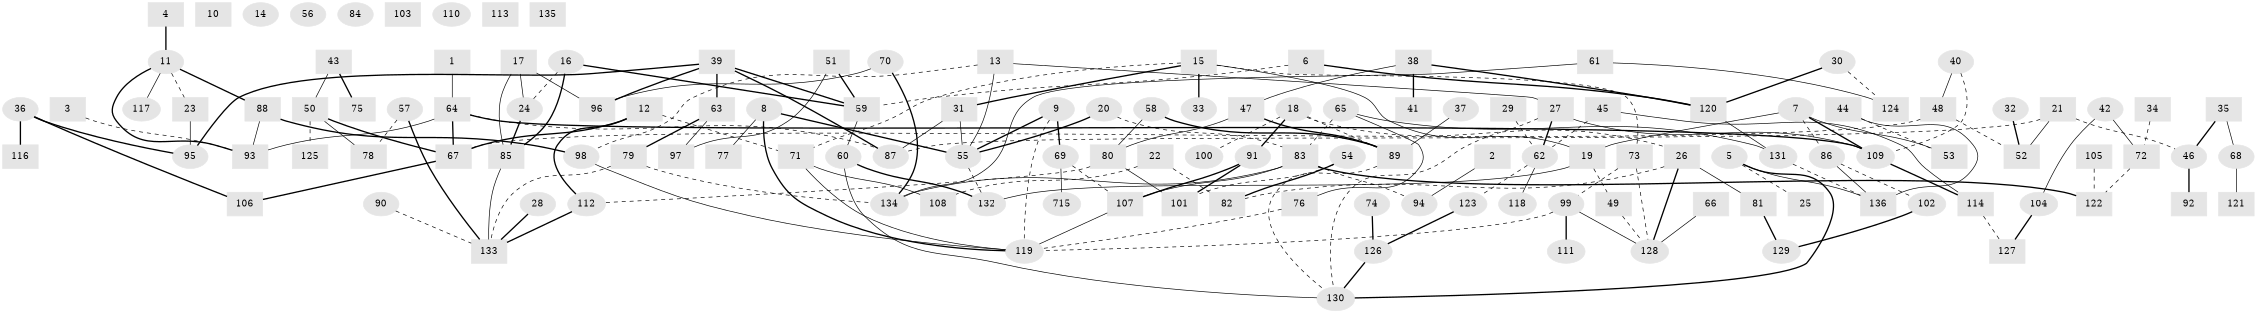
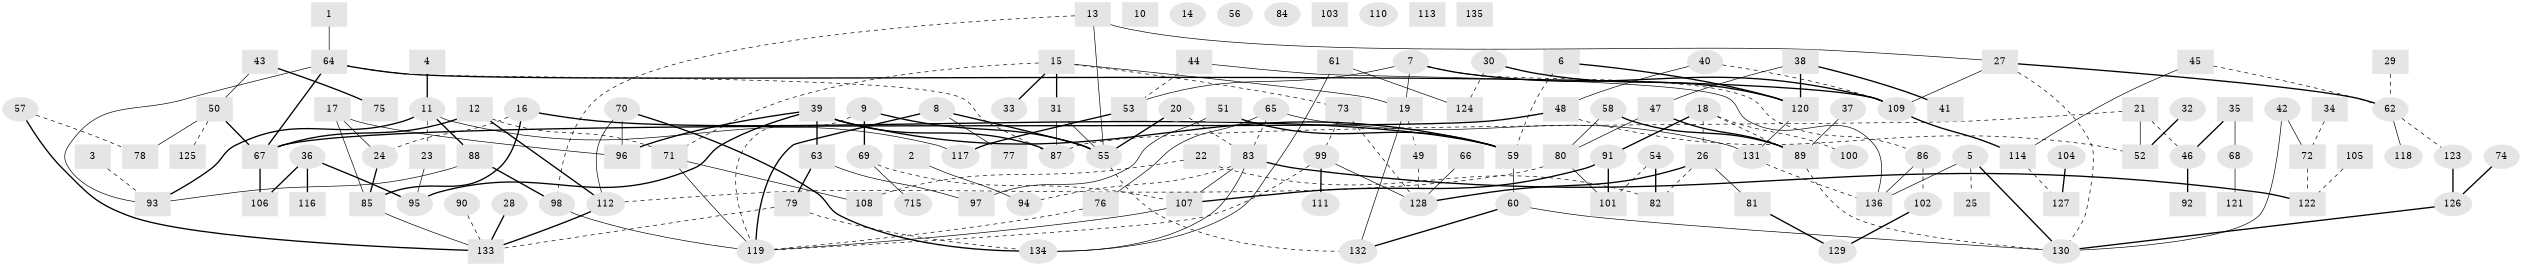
edge "53" -- "117": added
edge "48" -- "67": style dashed -> bold
edge "42" -- "104": now "42" -- "130"
edge "70" -- "112": added
